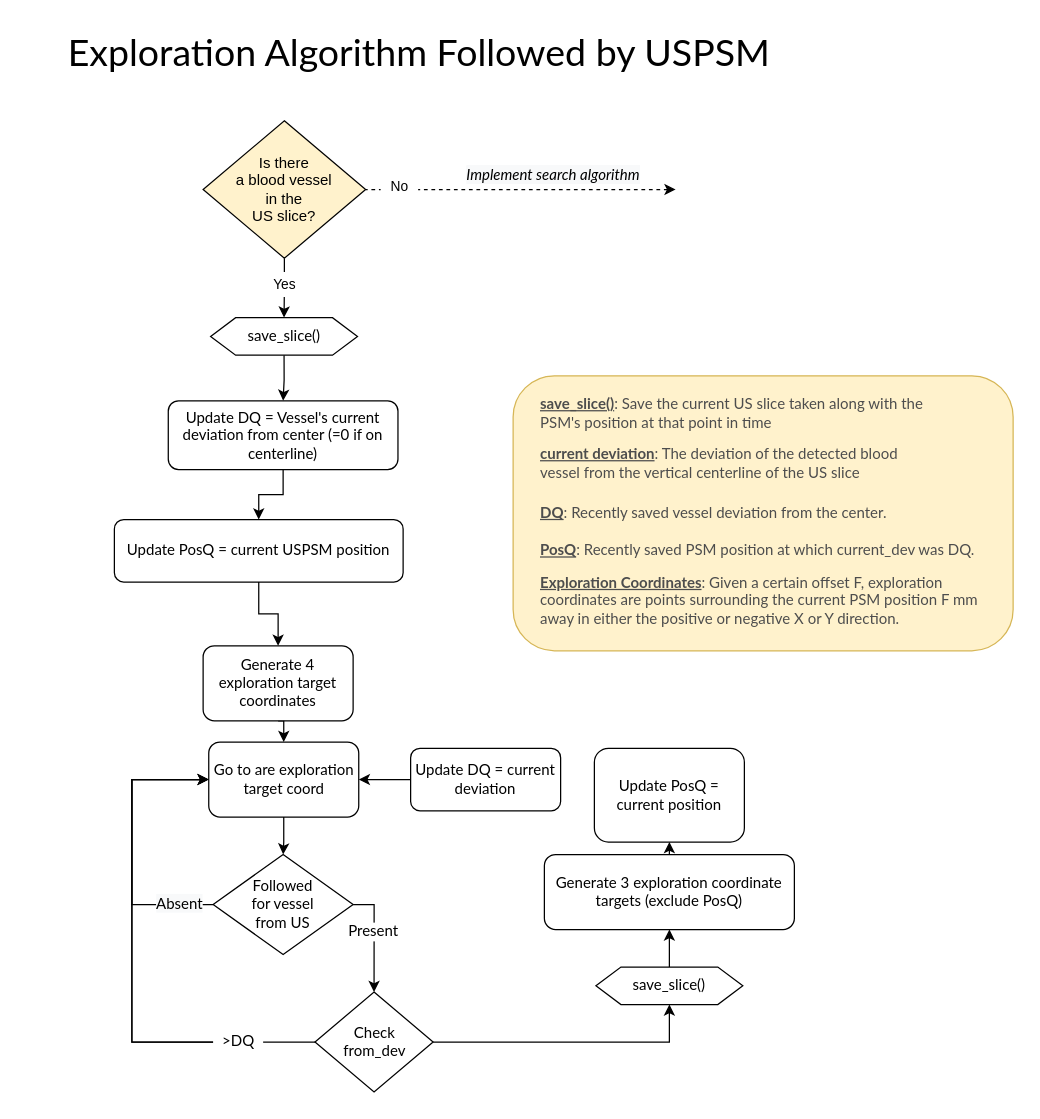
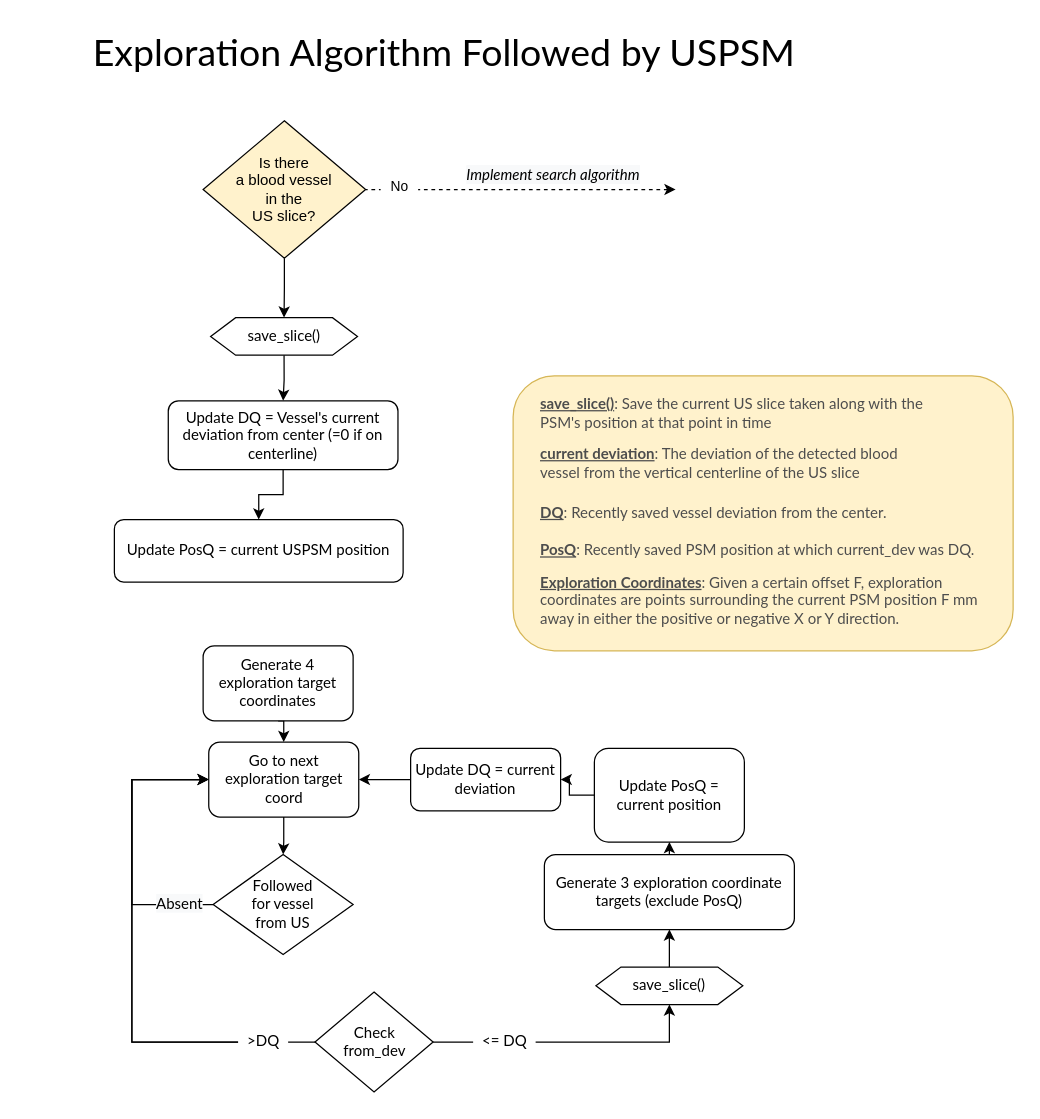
node "Exploration Algorithm Followed by USPSM": moved (419, 51) -> (444, 51)
node "Yes": removed
edge "Update PosQ = current USPSM position" -> "Generate 4 exploration target coordinates": removed
node "Go to are exploration target coord": label "Go to are exploration target coord" -> "Go to next exploration target coord"
edge "Update PosQ = current position" -> "Update DQ = current deviation": added
edge "Followed for vessel from US" -> "Check from_dev": removed, label "Present"
node ">DQ": moved (238, 1042) -> (263, 1042)
node "<= DQ": added
